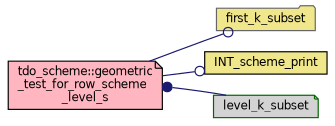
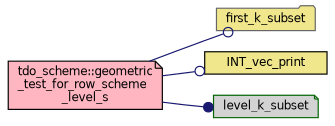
node "INT_scheme_print": label "INT_scheme_print" -> "INT_vec_print"
edge "level_k_subset" -> "tdo_scheme::geometric _test_for_row_scheme _level_s": reversed
